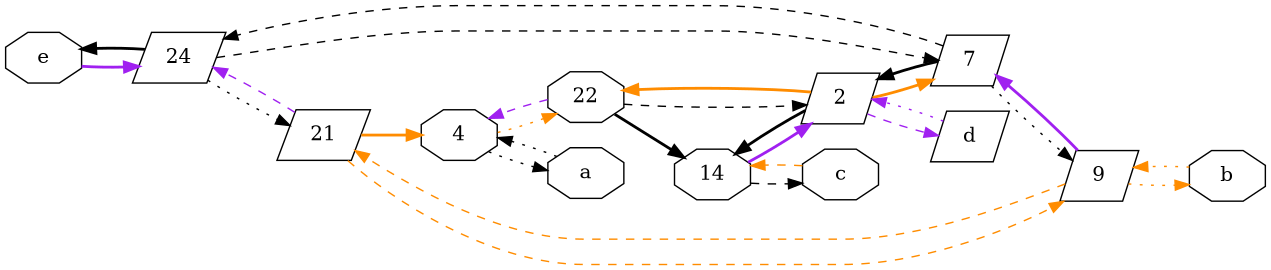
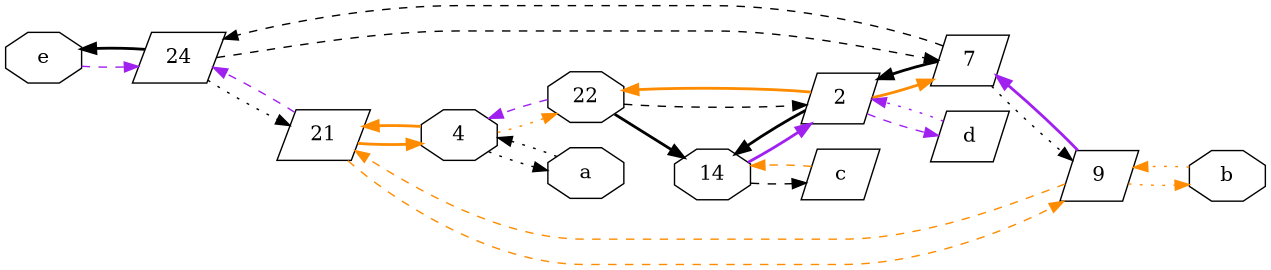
edge "e" -> "24": style bold -> dashed
edge "4" -> "21": added
node "c": shape octagon -> parallelogram
